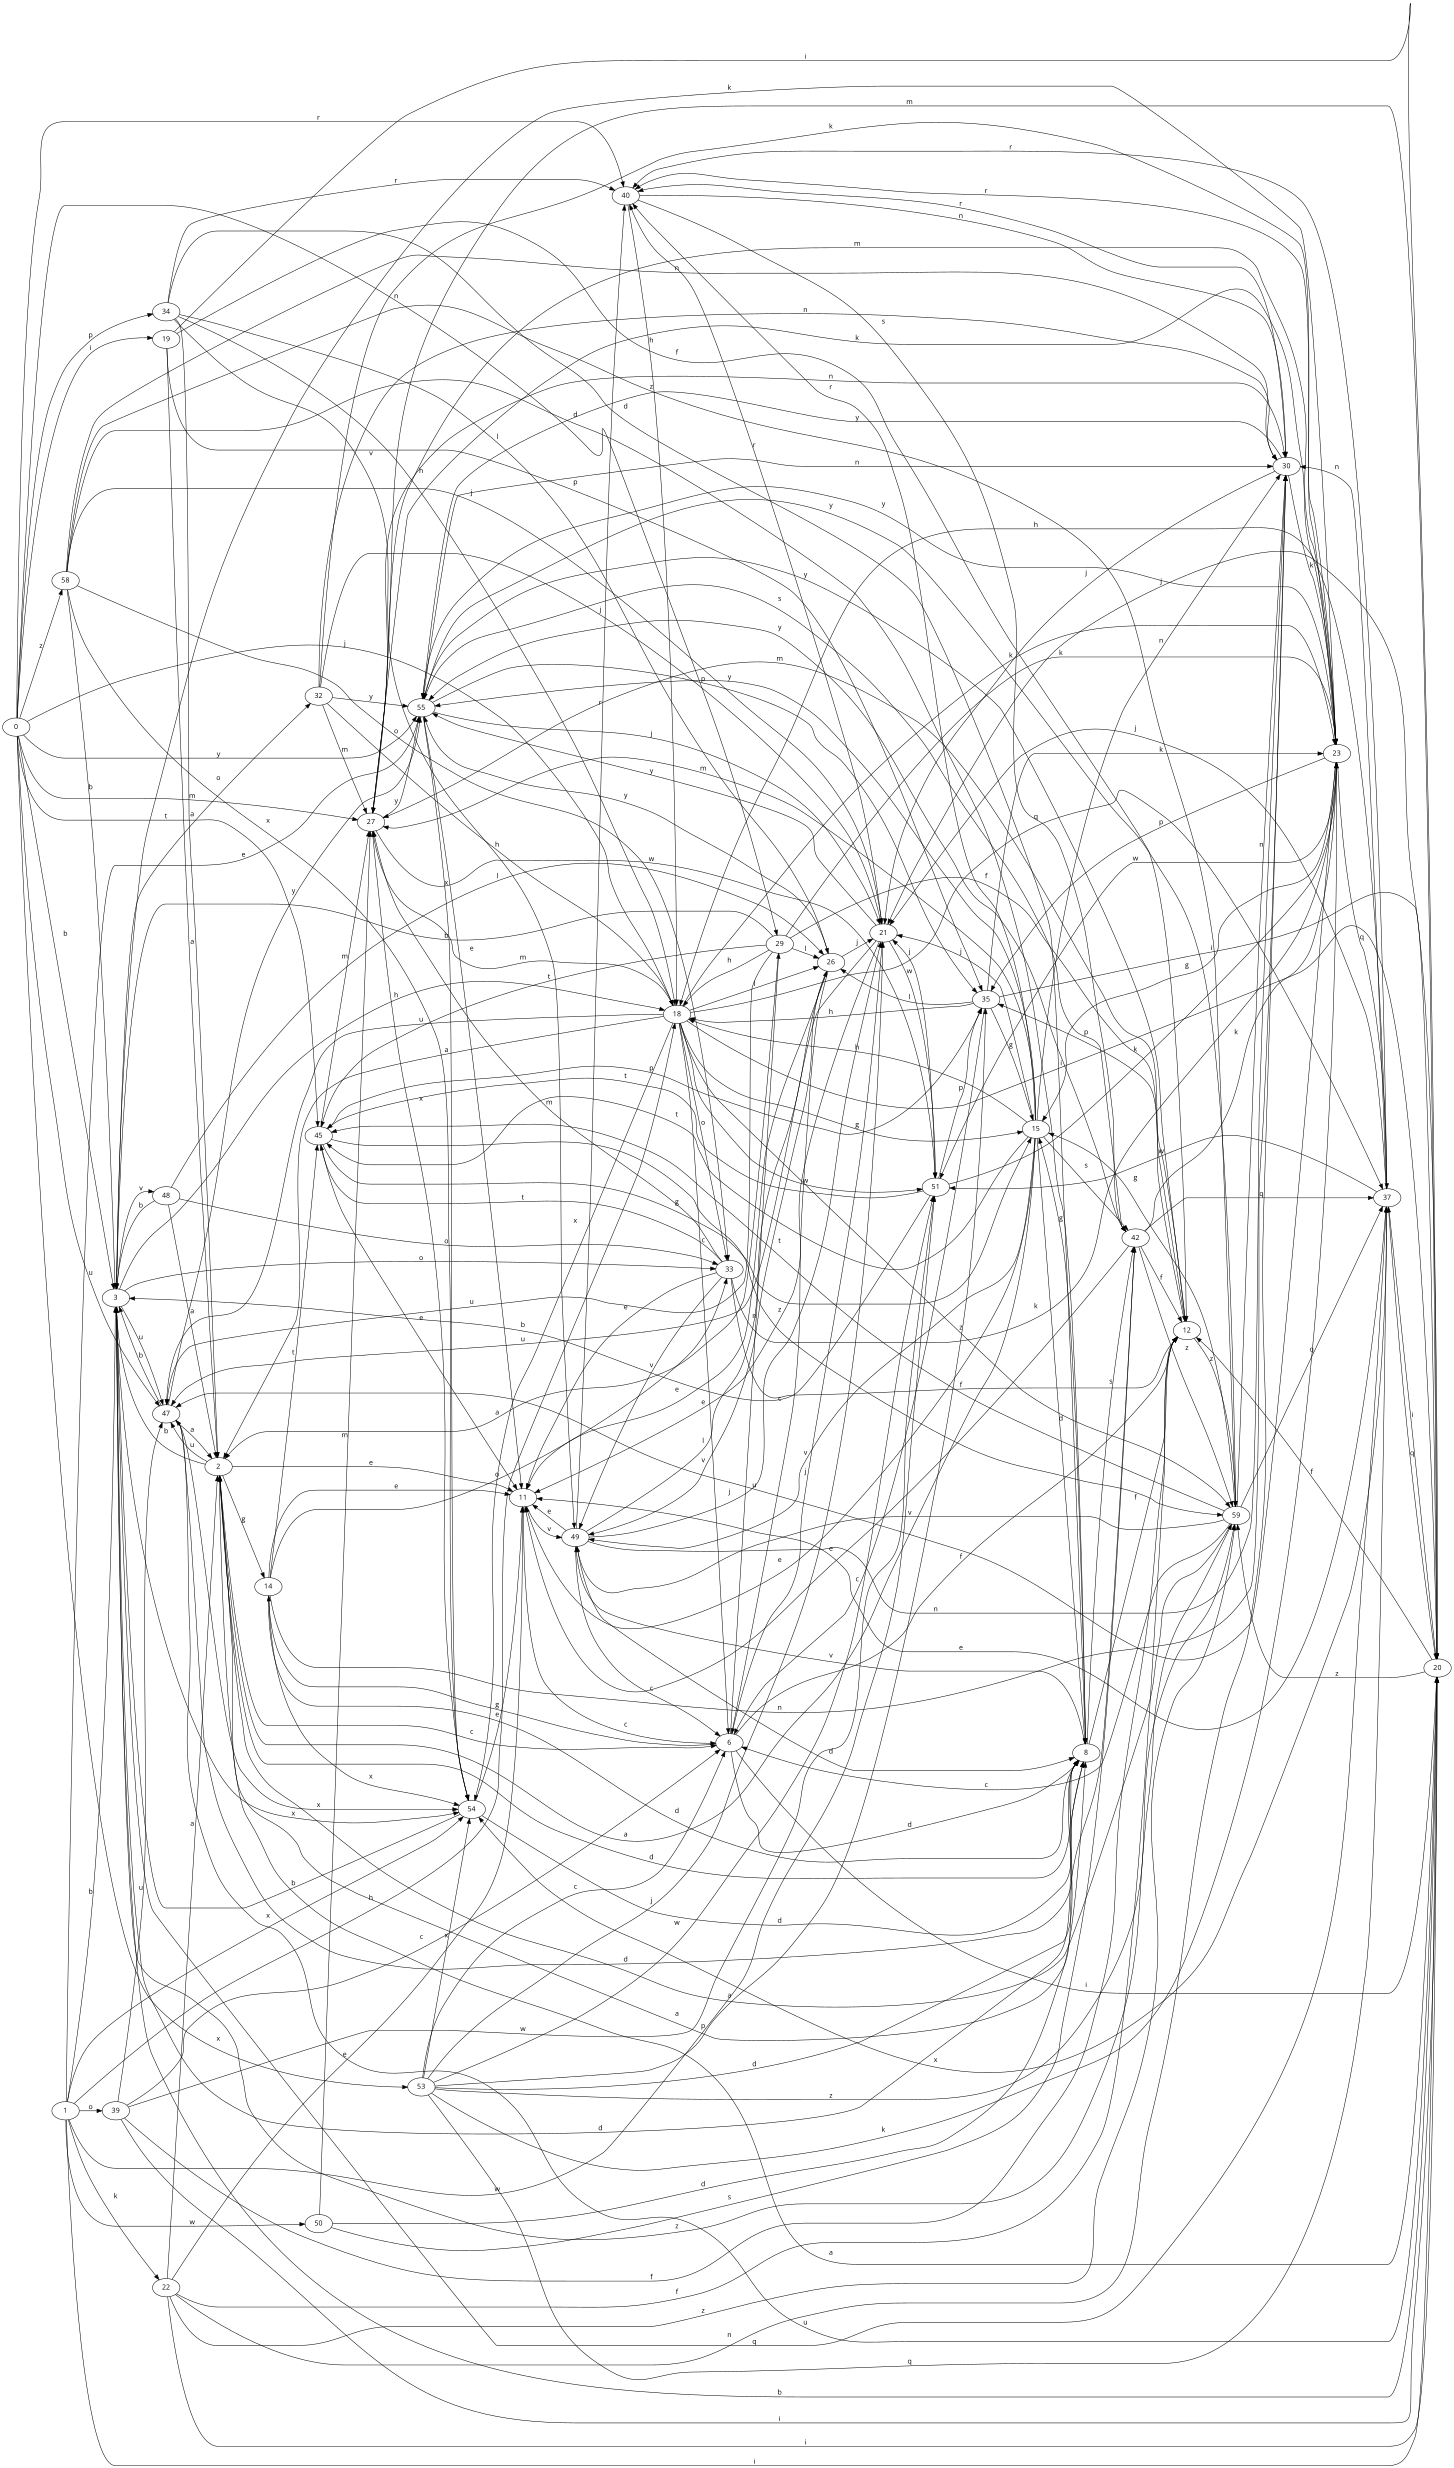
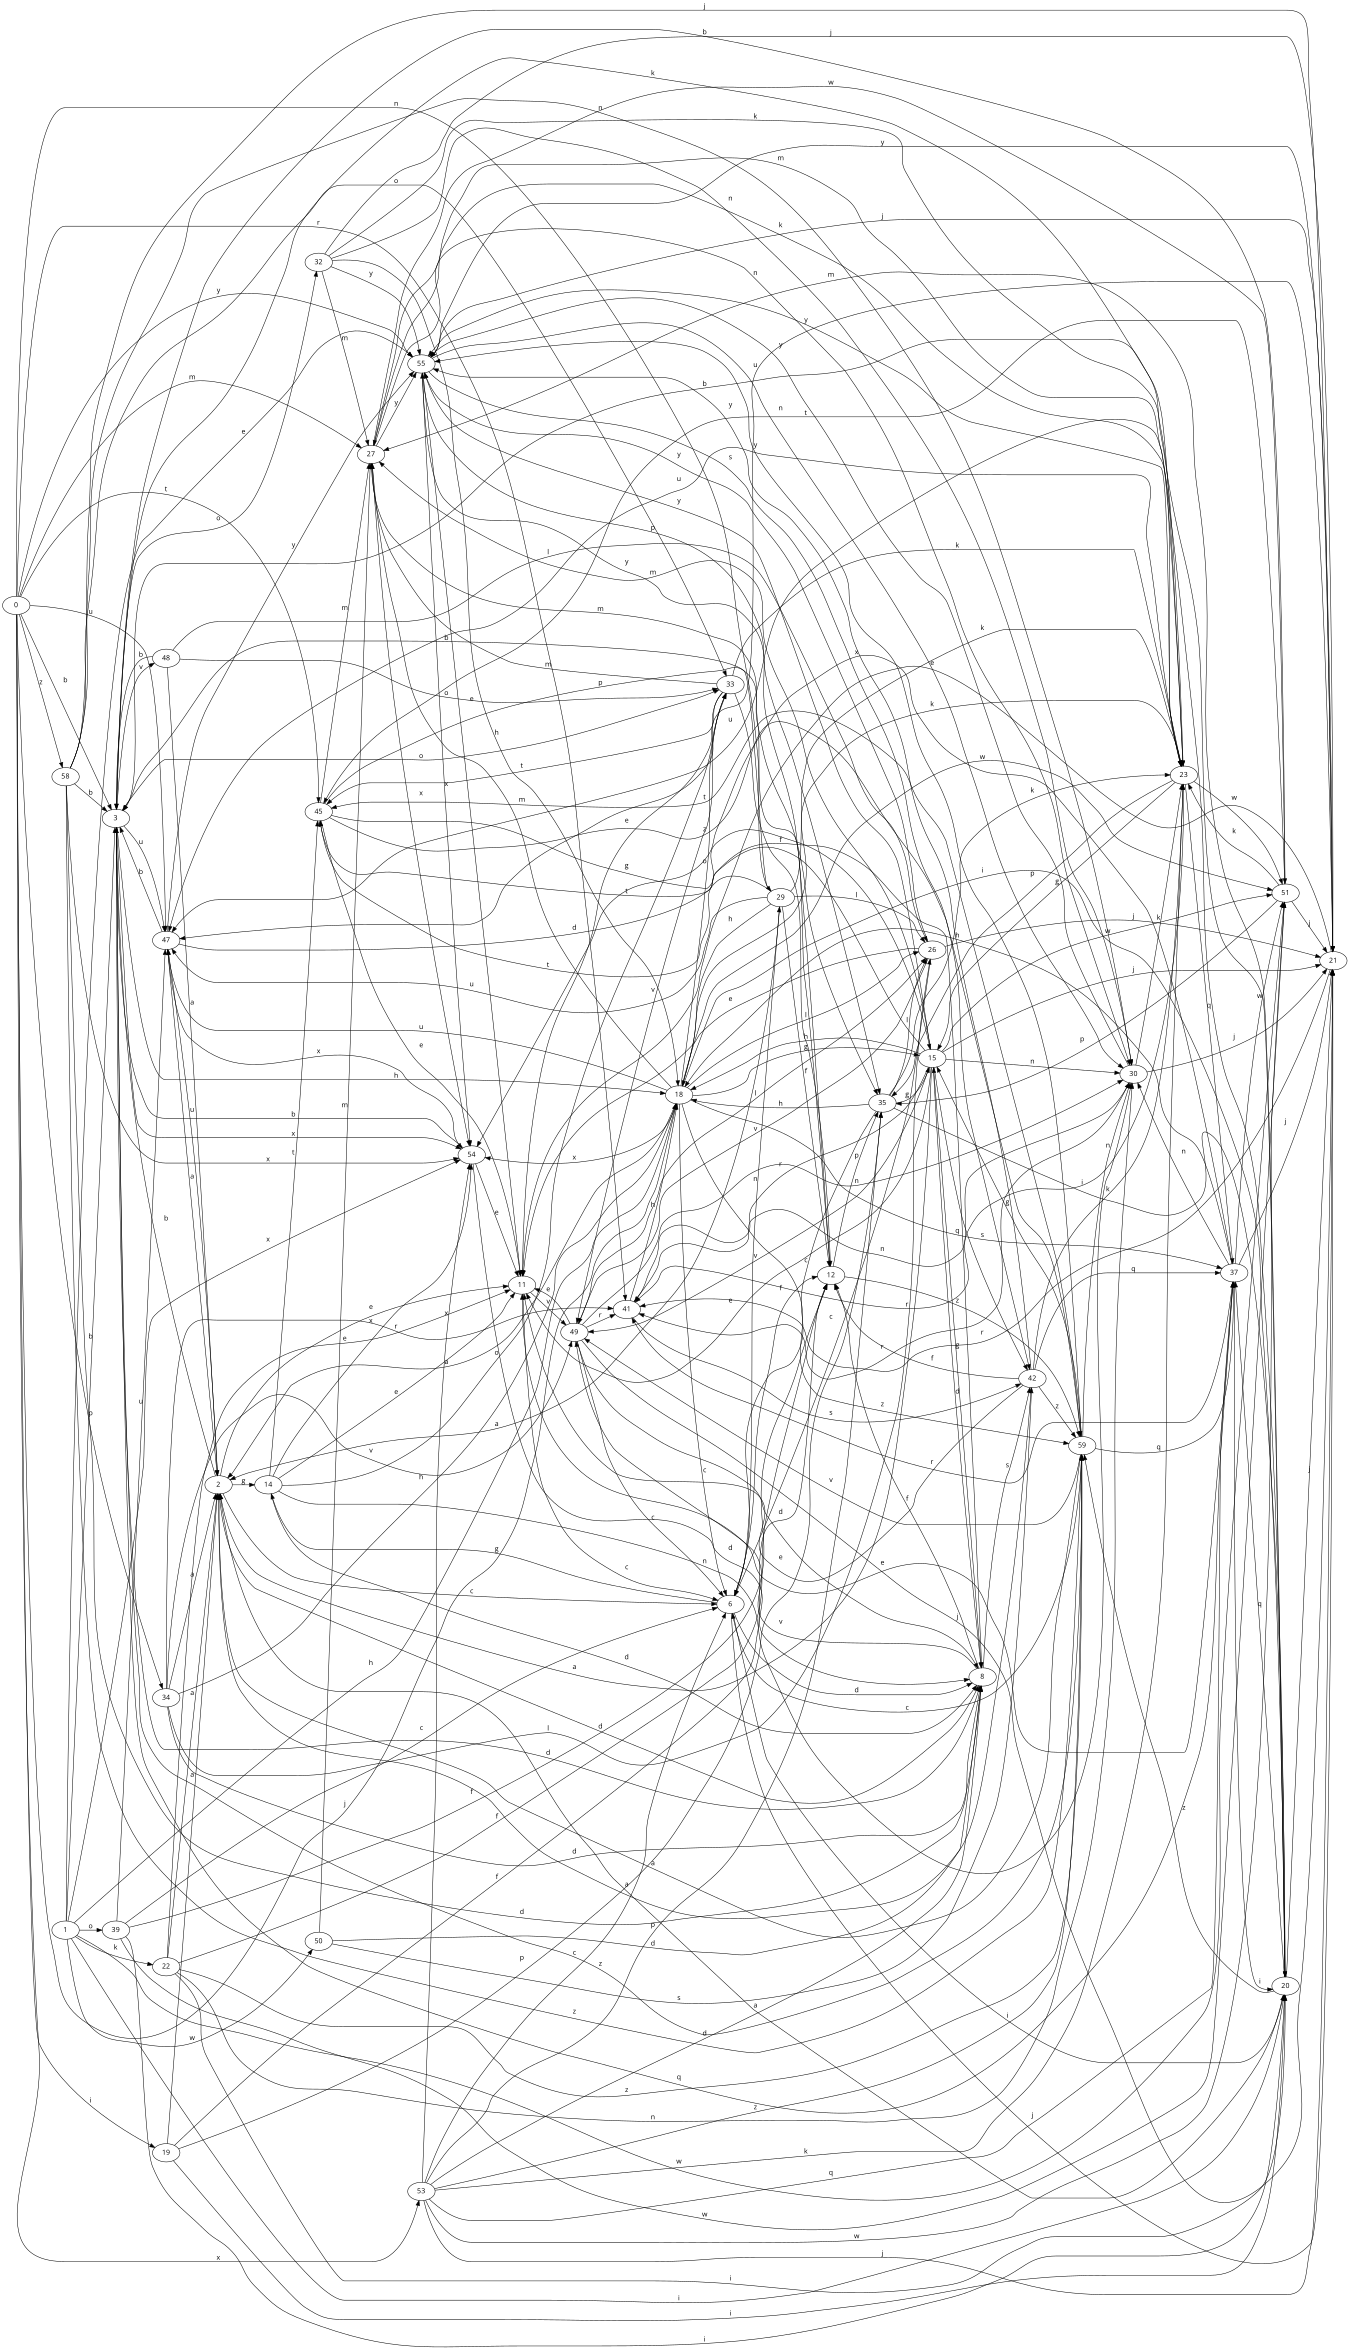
node "40": label "40" -> "41"
edge "21" -> "51": now "15" -> "51"
edge "20" -> "12": removed, label "f"
